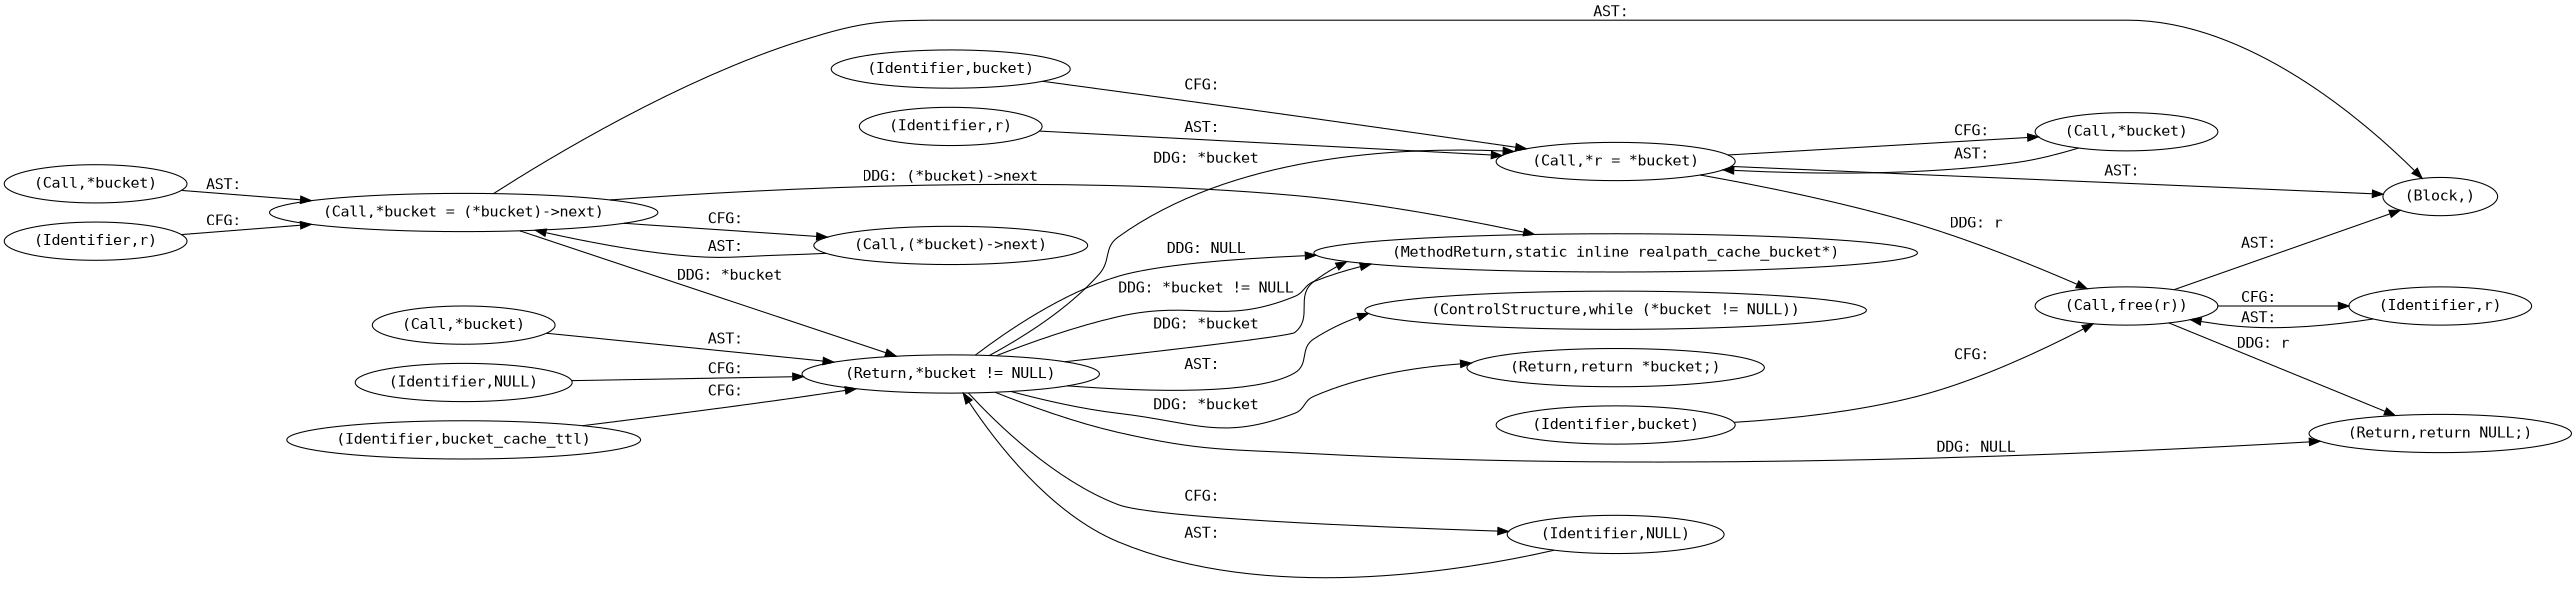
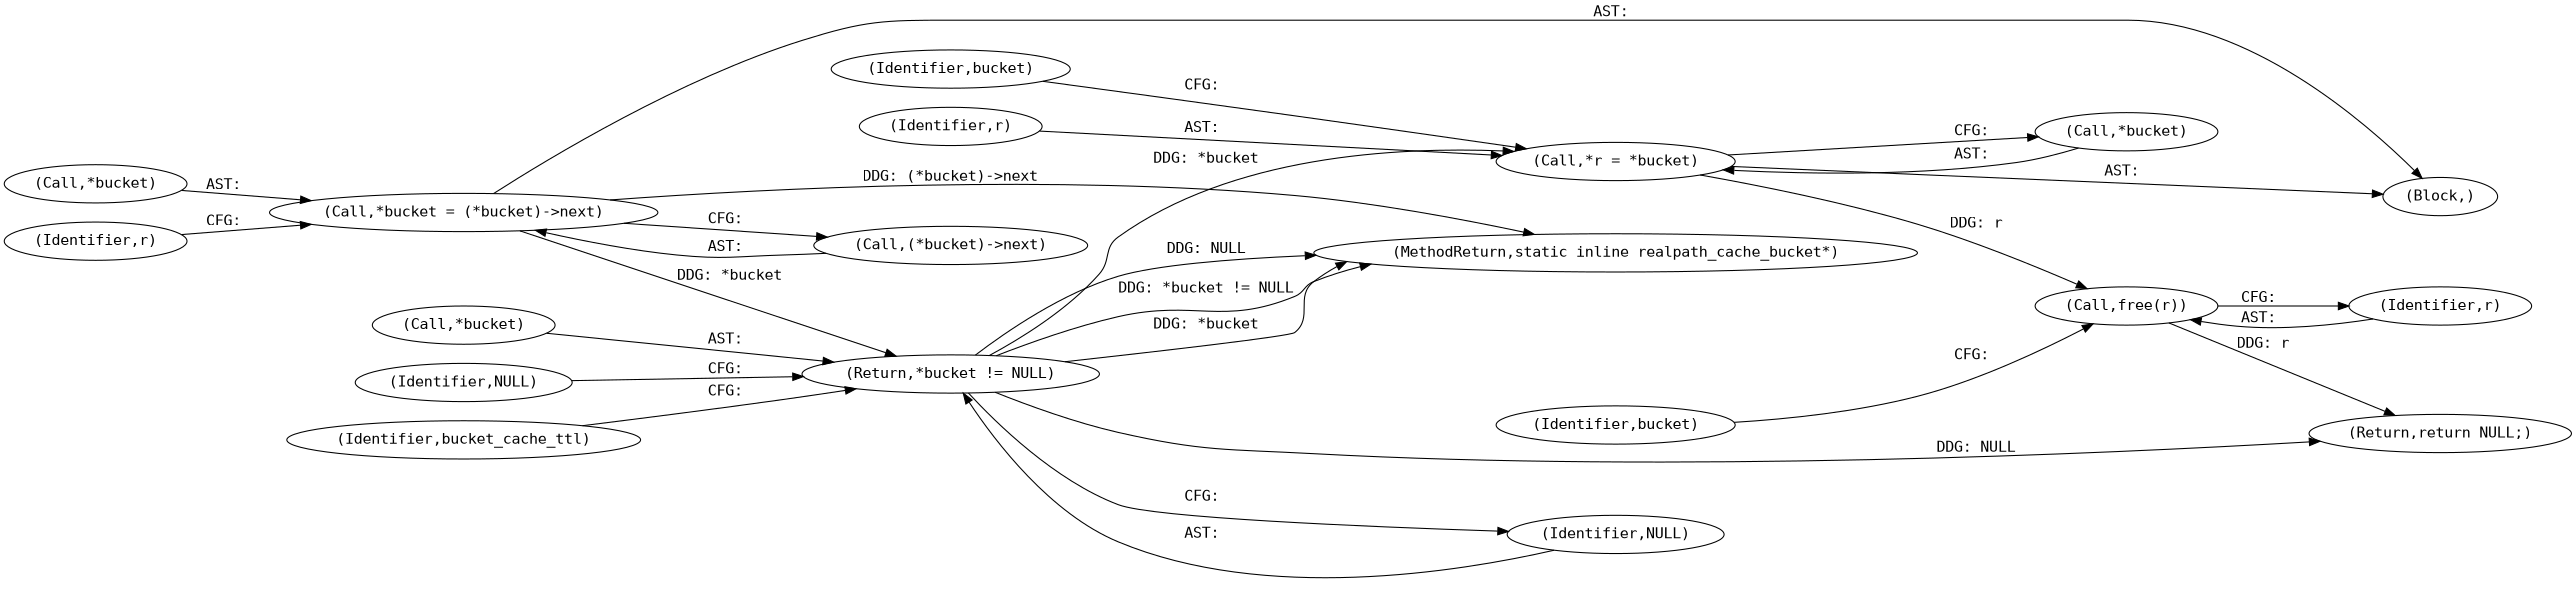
edge "(Call,free(r))" -> "(Block,)": removed, label "AST:"
node "(ControlStructure,while (*bucket != NULL))": removed
node "(Return,return *bucket;)": removed
